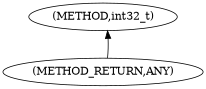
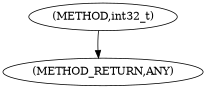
edge "(METHOD_RETURN,ANY)" -> "(METHOD,int32_t)": reversed
